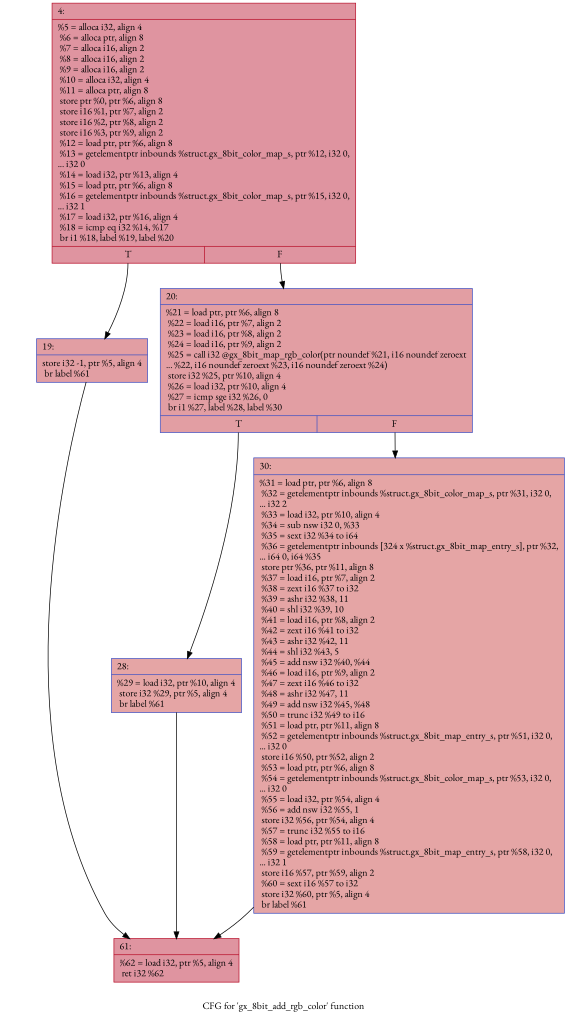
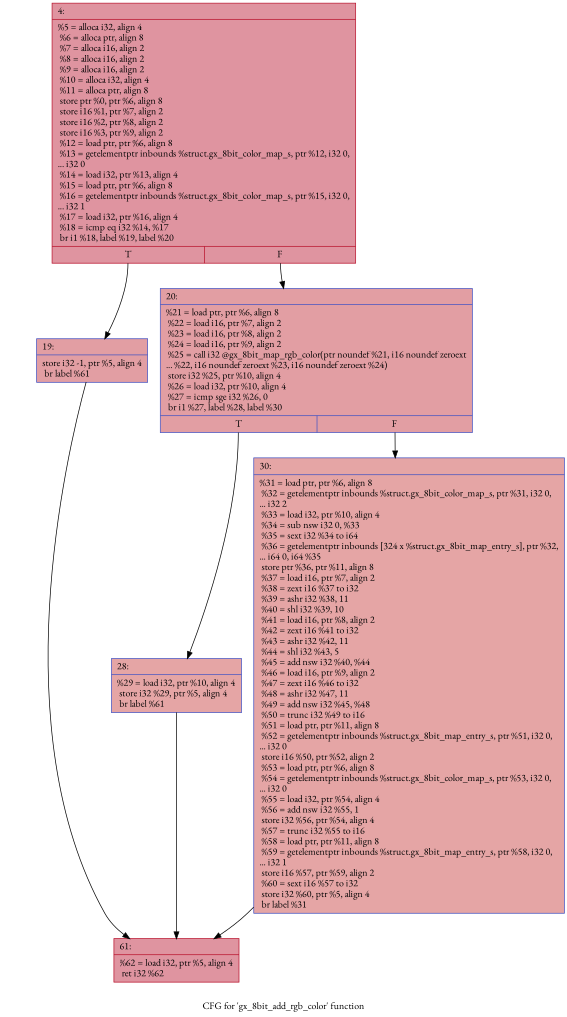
node "30:": text "br label %61" -> "br label %31"
